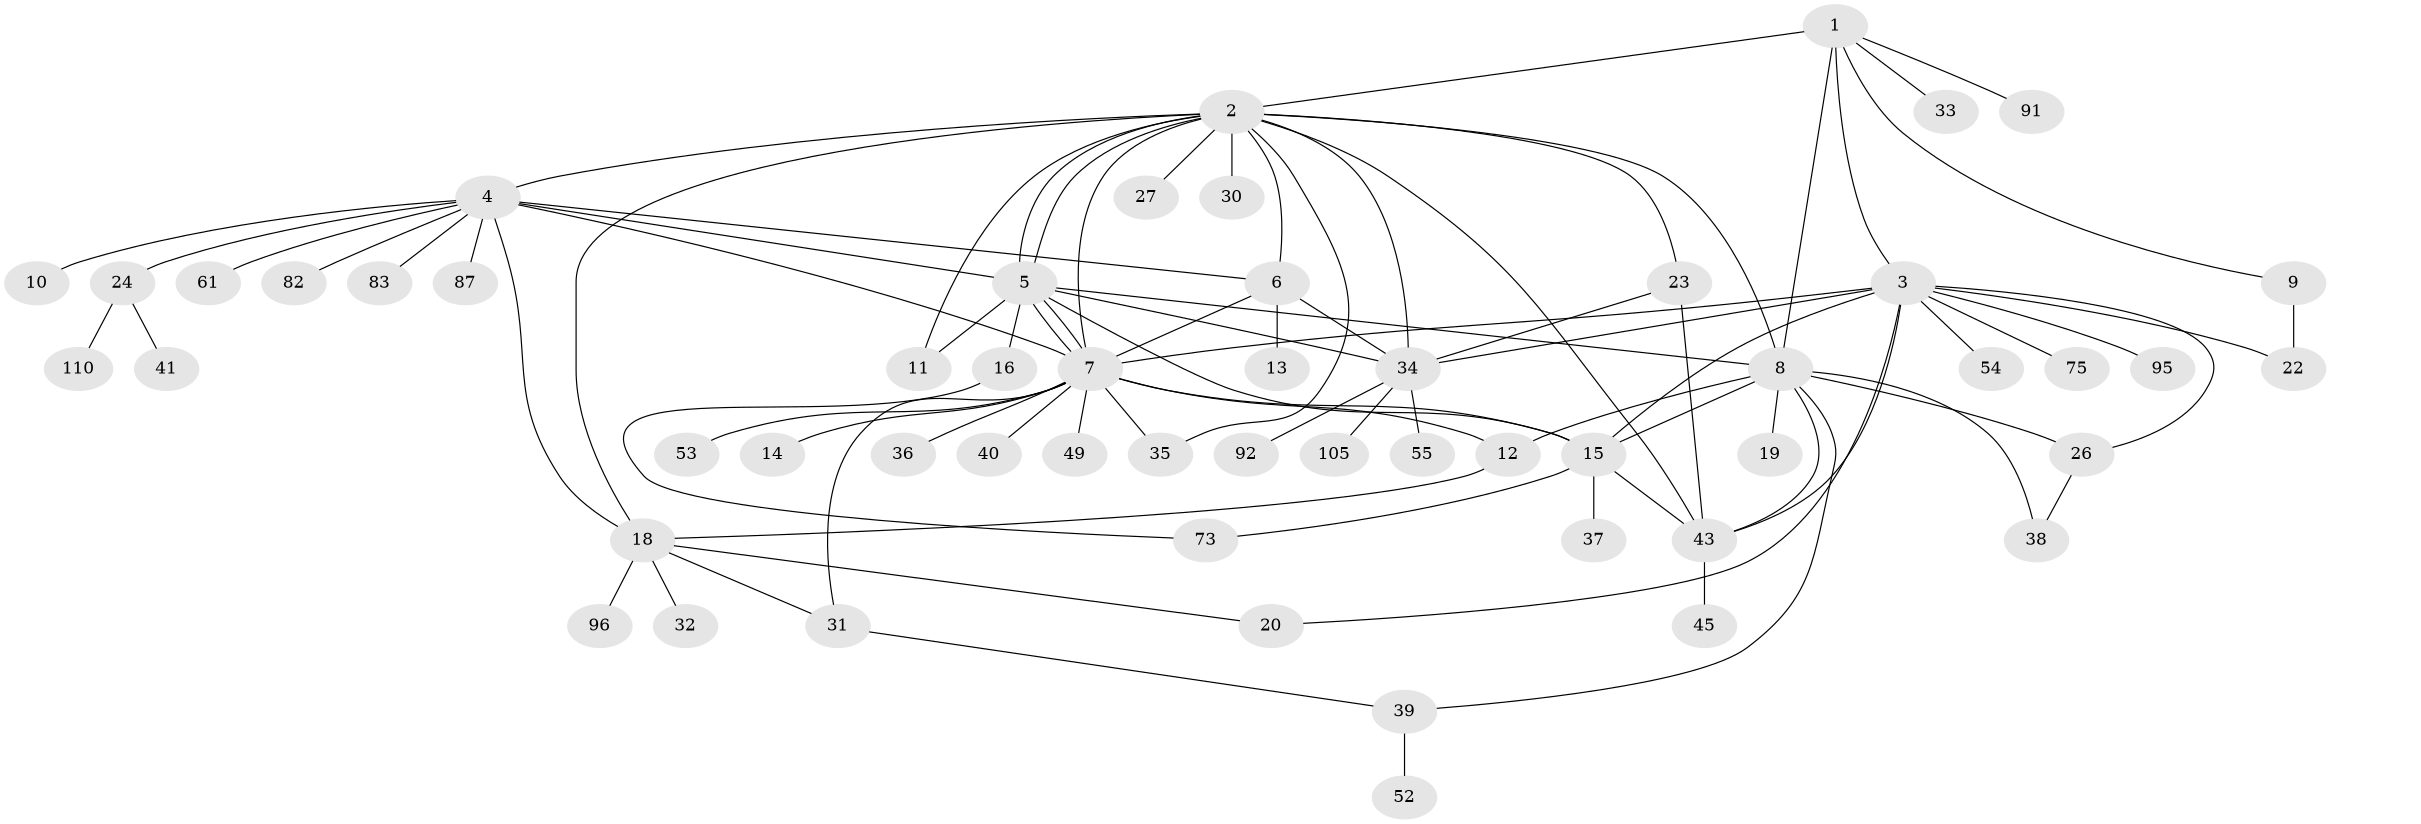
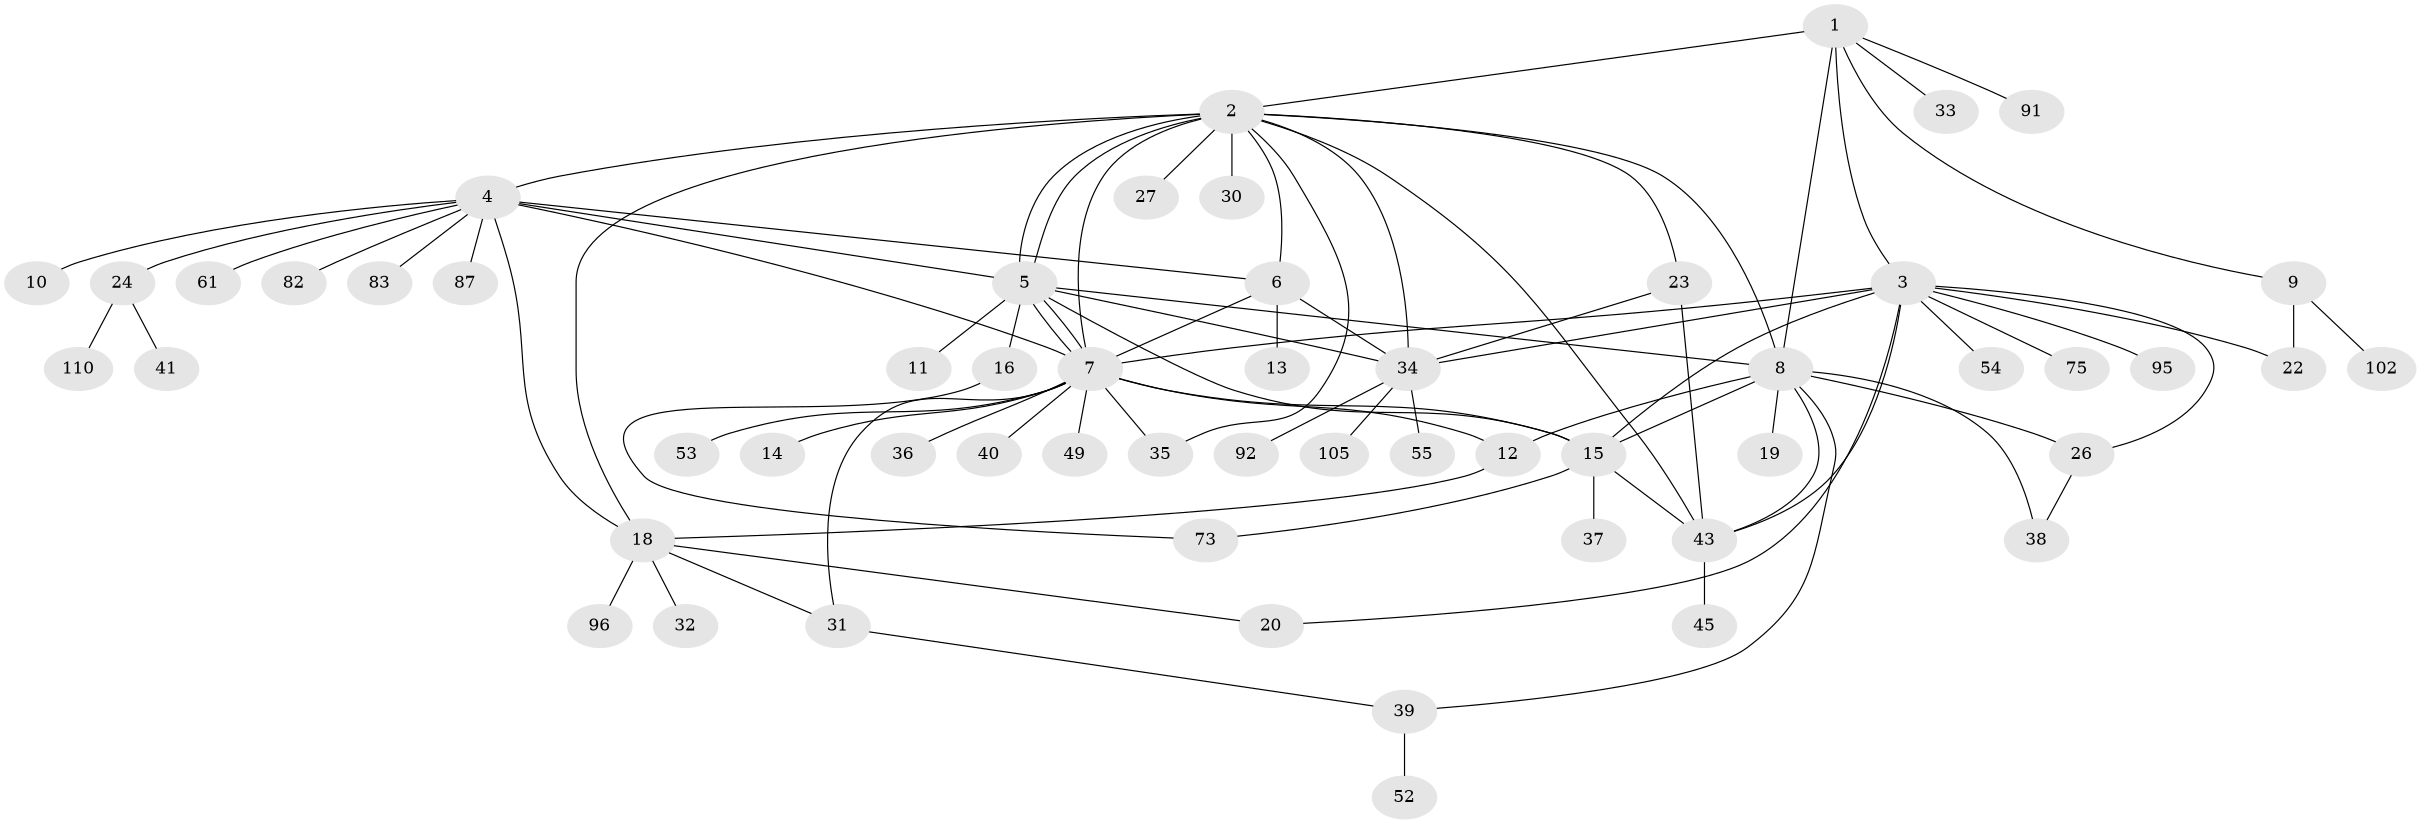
edge "2" -- "11": removed
node "102": added
